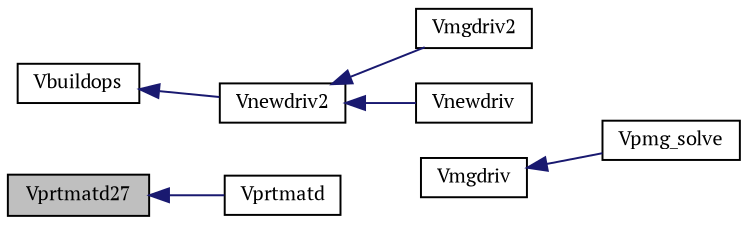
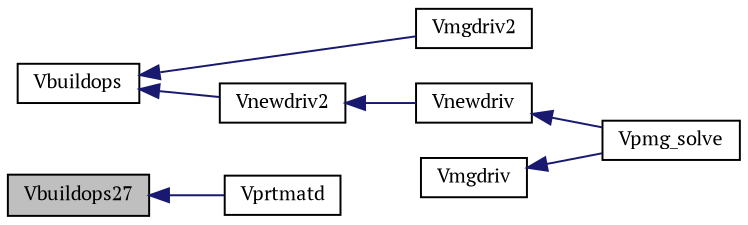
edge "Vmgdriv2" -> "Vnewdriv2": now "Vmgdriv2" -> "Vbuildops"
edge "Vpmg_solve" -> "Vnewdriv": added
node "Vprtmatd27": label "Vprtmatd27" -> "Vbuildops27"
